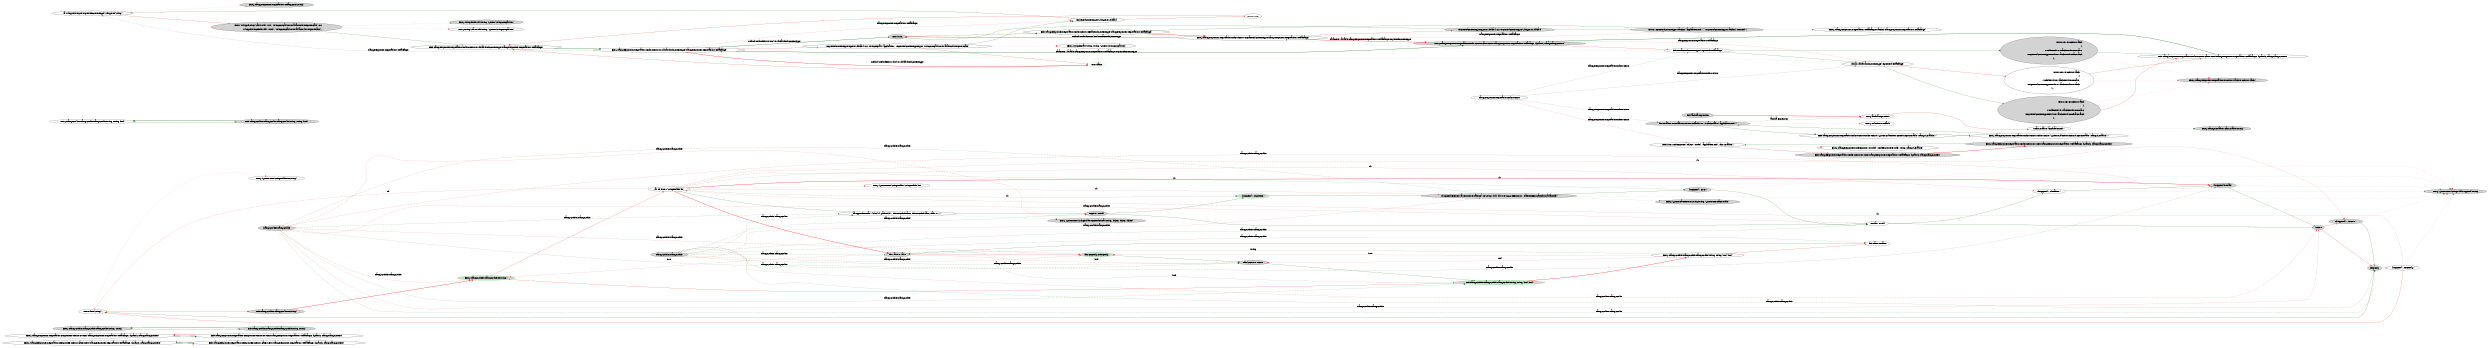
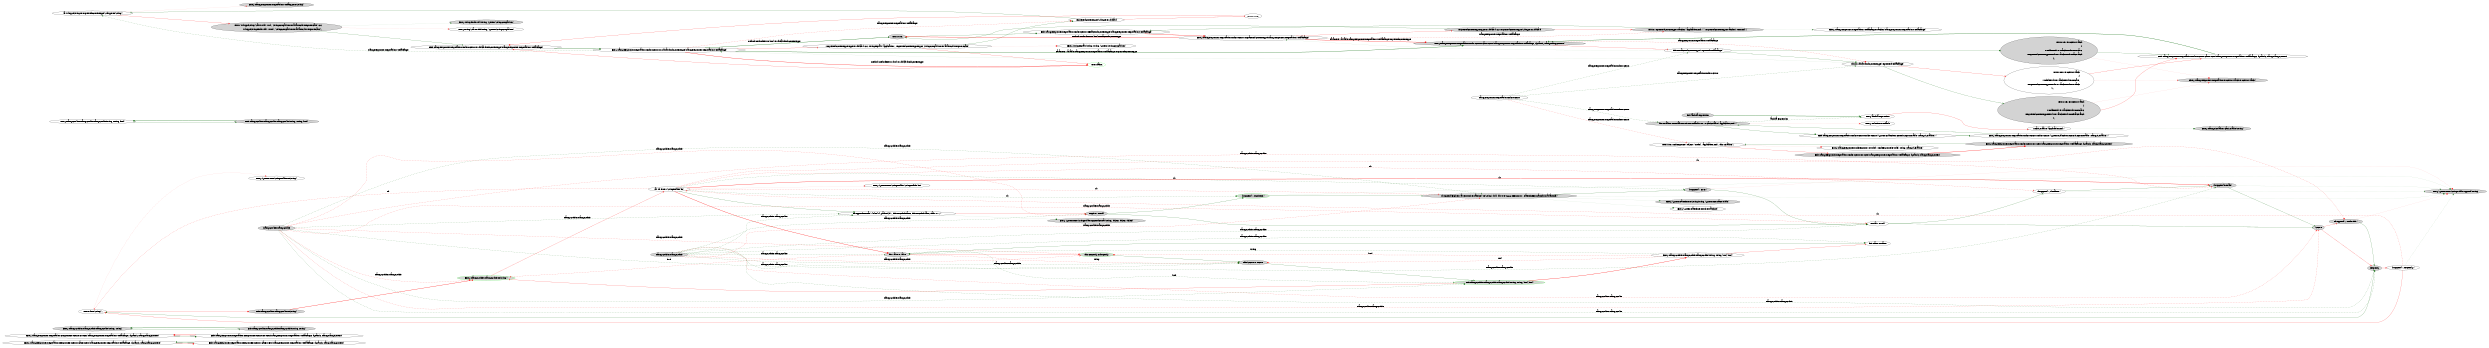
edge "Exit lambda expression" -> "Entry lambda expression": color red -> darkgreen
node "Entry System.DateTime.ToUniversalTime()": added
node "sb.Append(''; Secure'')": label "sb.Append(''; Secure'')" -> "sb.Append(''; EndsWith'')"
edge "this.Value = value" -> "this.Secure = secure": label "bool" -> "string"
